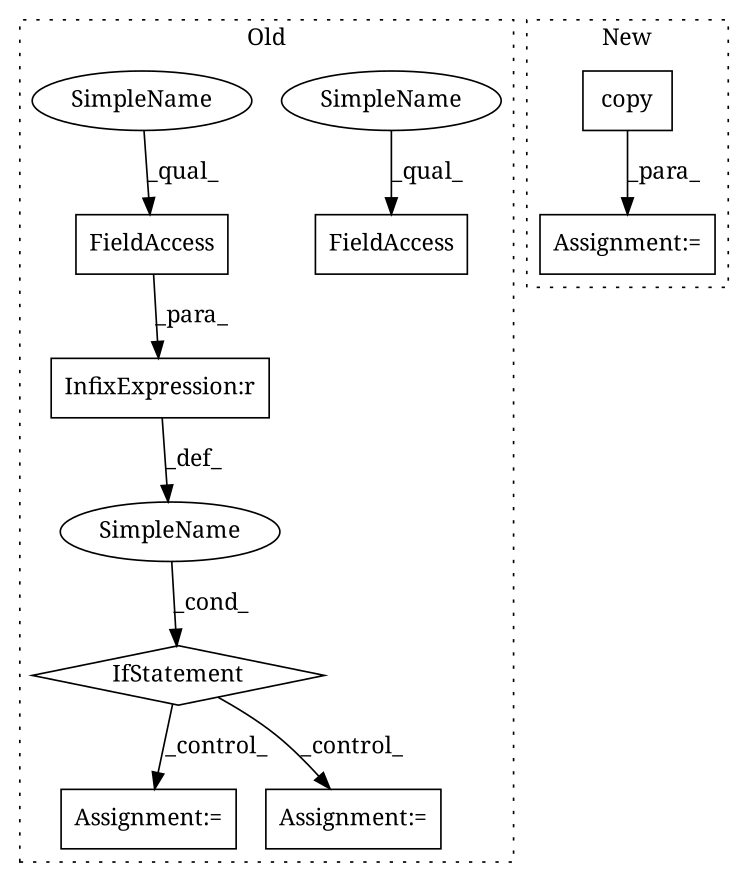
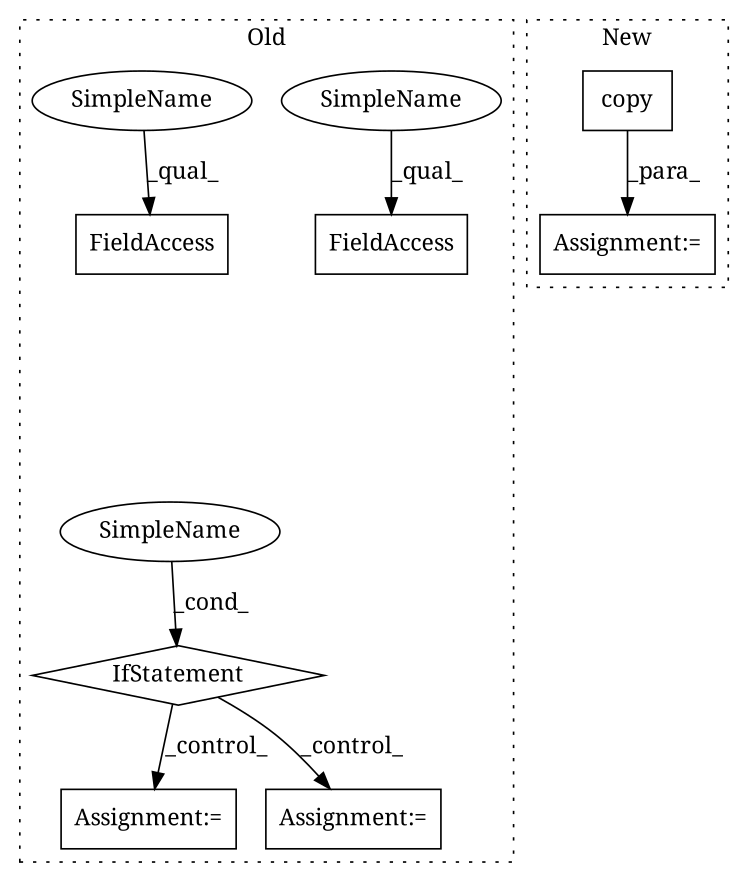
node "InfixExpression:r": removed
